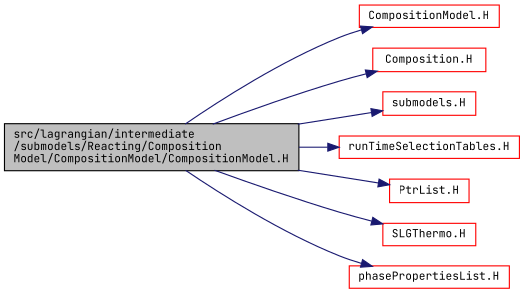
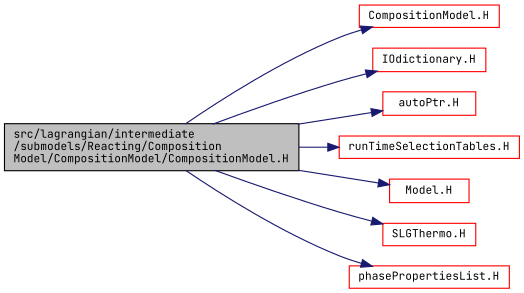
node "Composition.H": label "Composition.H" -> "IOdictionary.H"
node "submodels.H": label "submodels.H" -> "autoPtr.H"
node "PtrList.H": label "PtrList.H" -> "Model.H"
